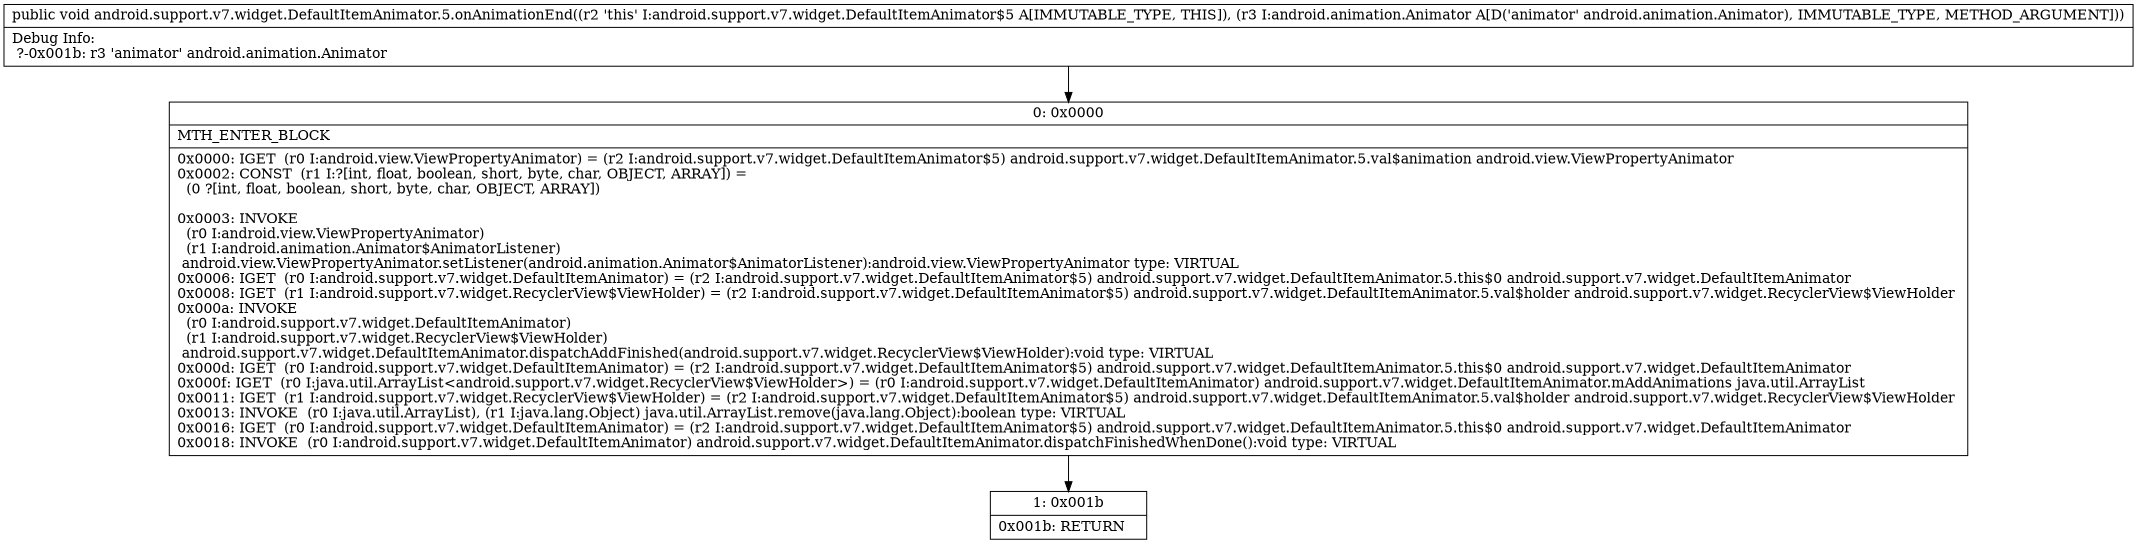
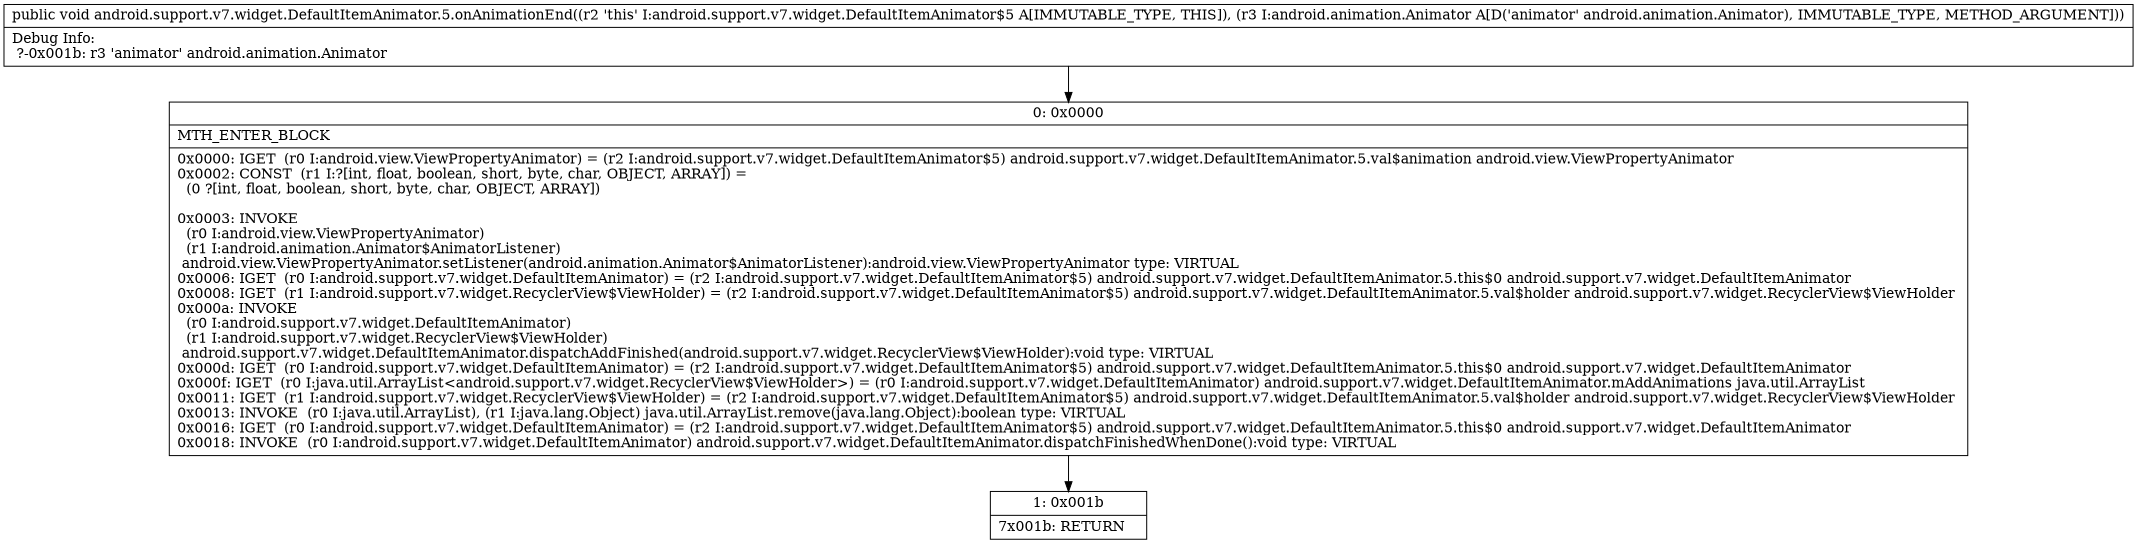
node "1: 0x001b": text "0x001b: RETURN" -> "7x001b: RETURN"
